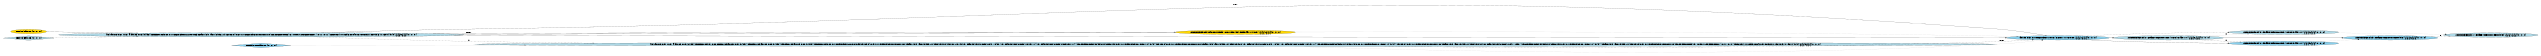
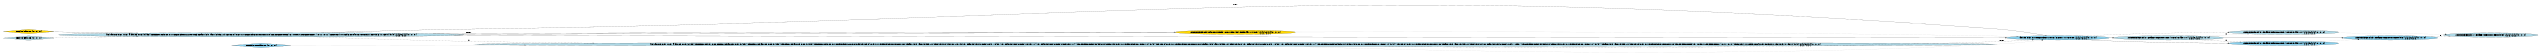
node "testSimpleGroupBy['1', '0', '0']": shape ellipse -> diamond
